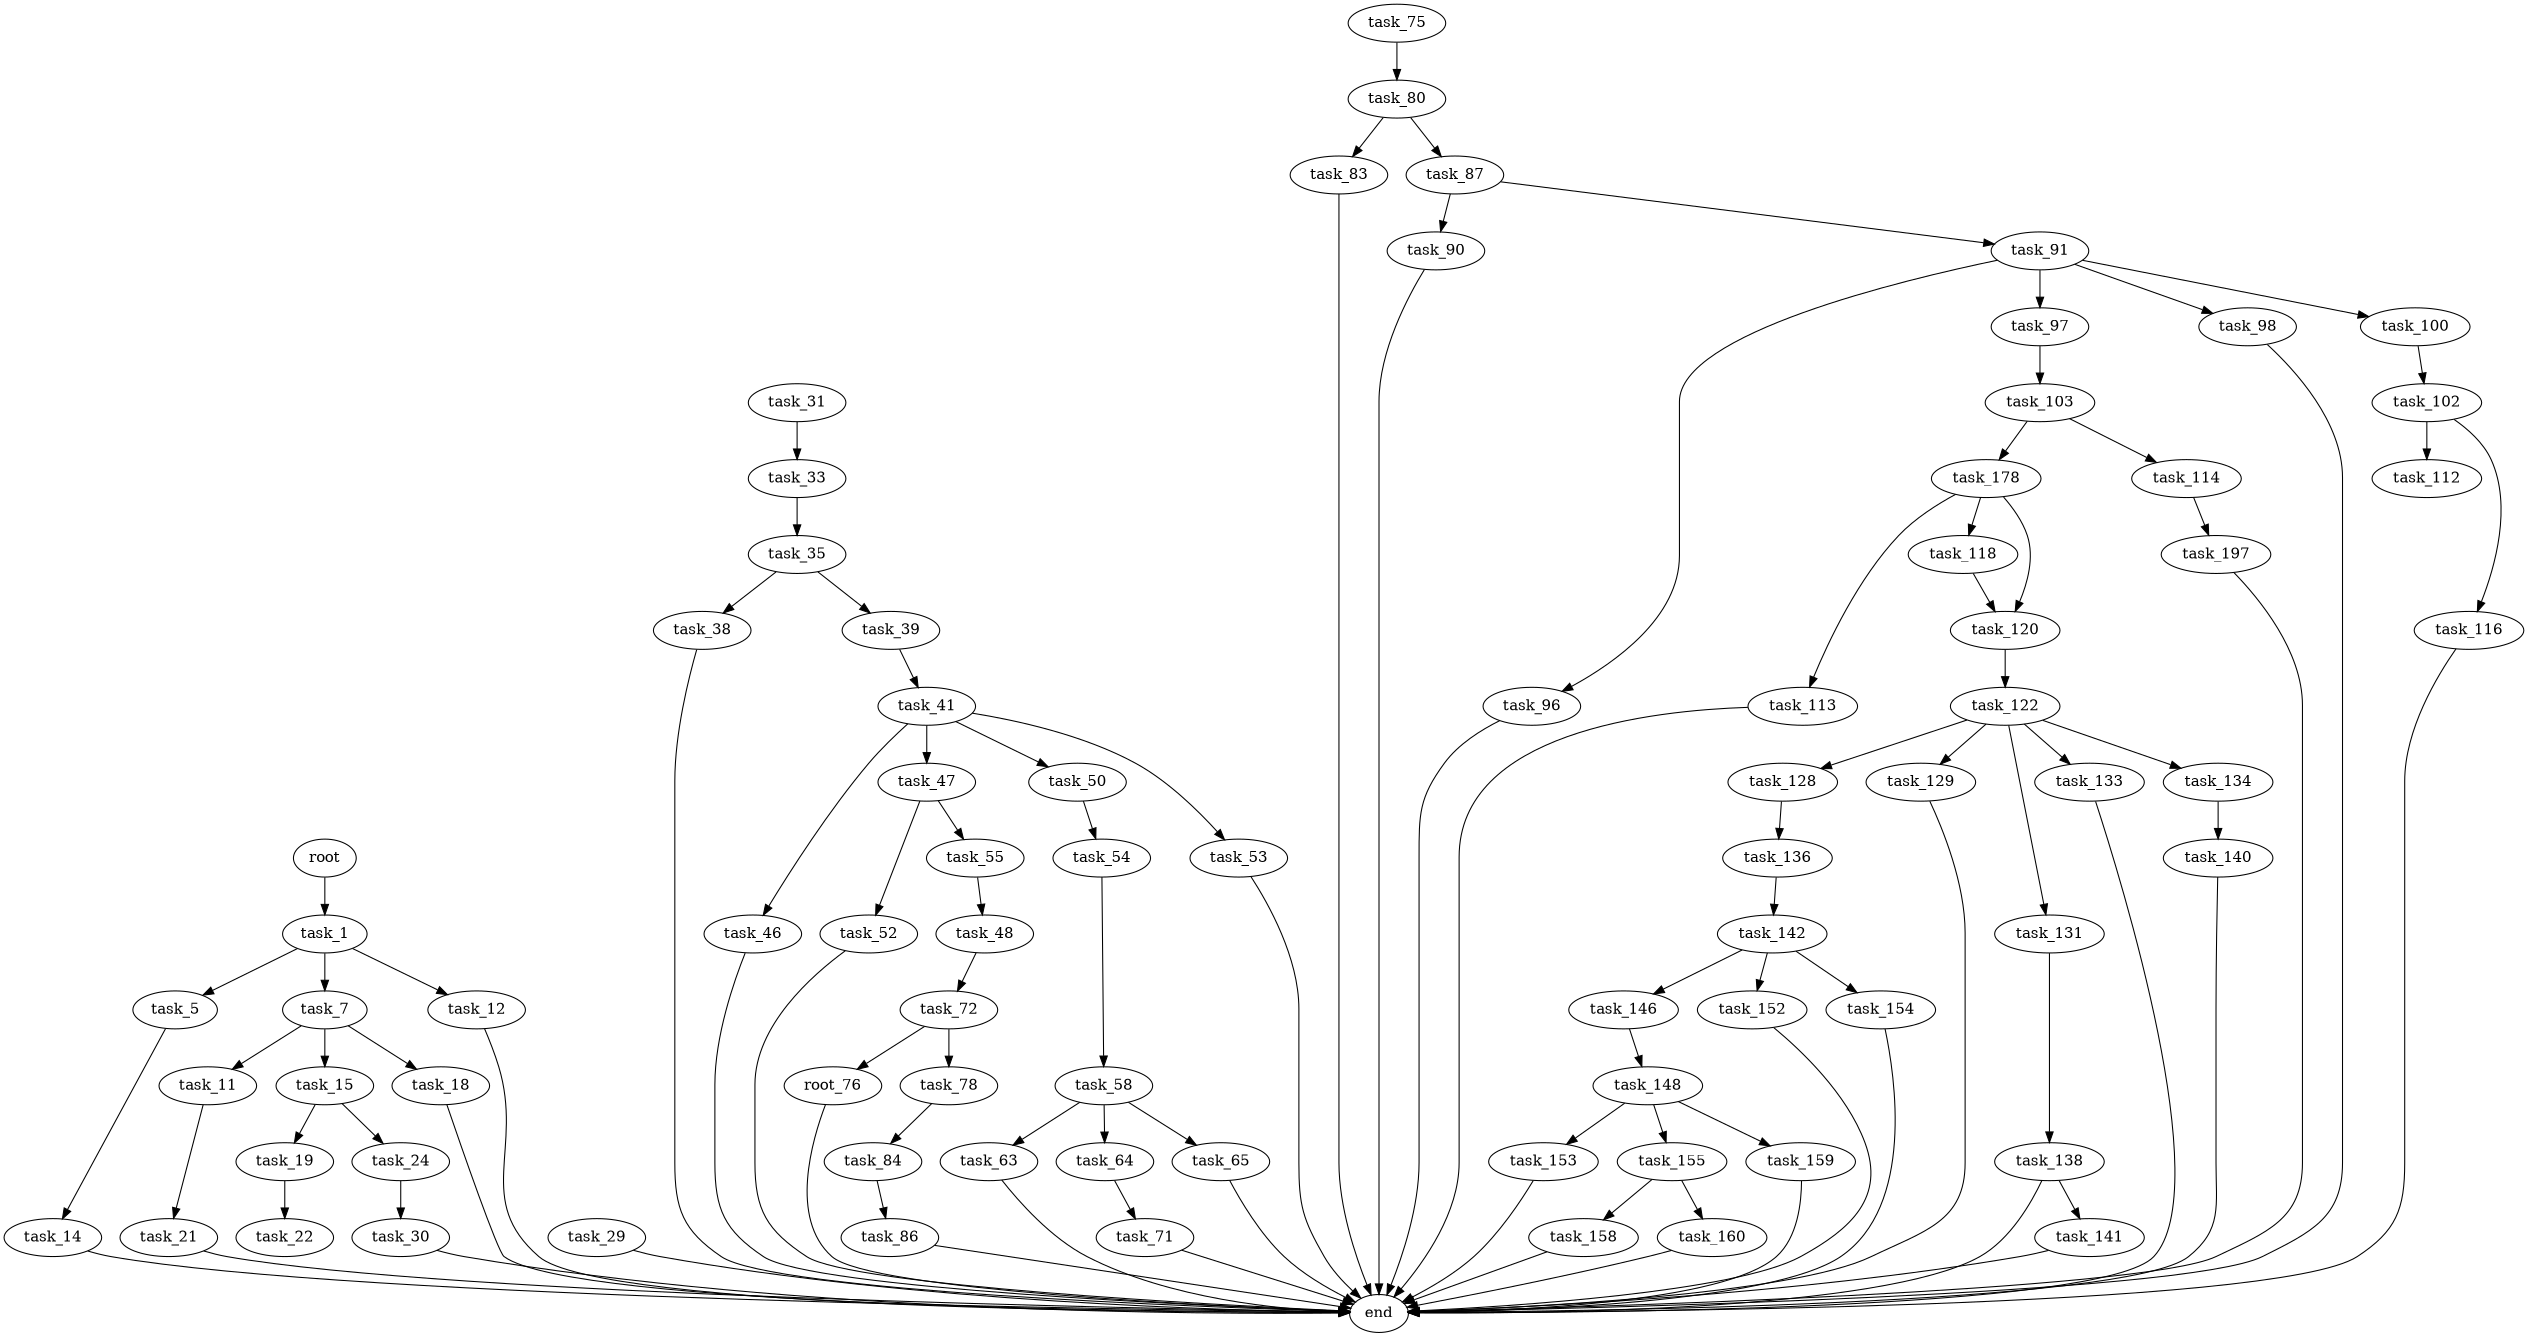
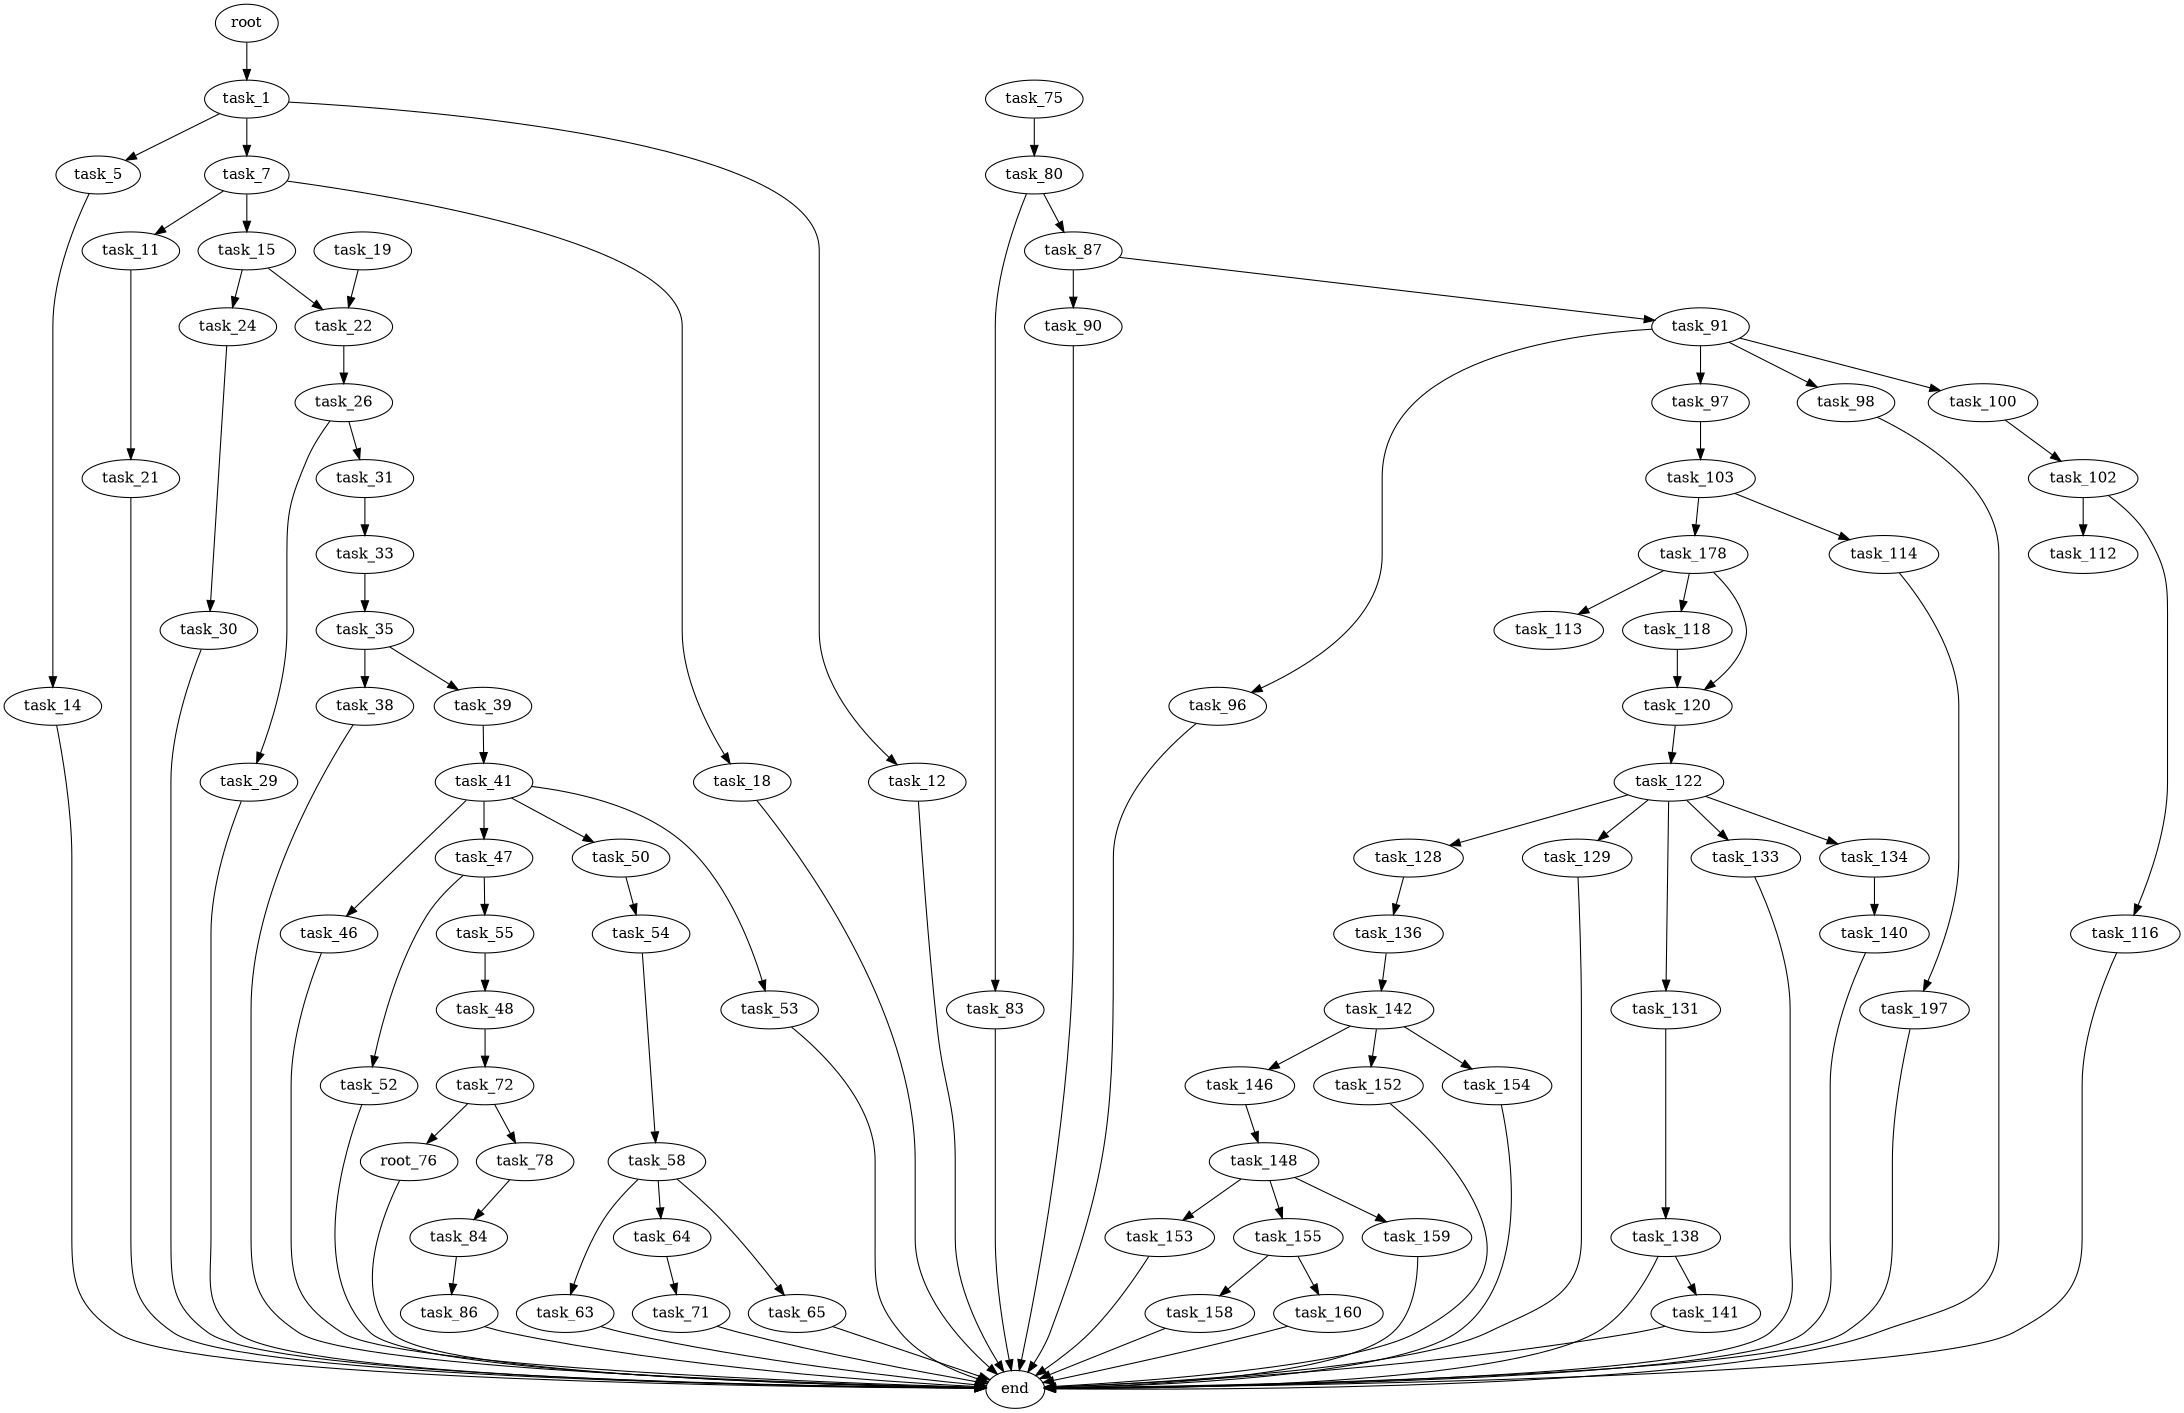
node "task_26": added
edge "task_113" -> "end": removed
edge "task_15" -> "task_19": now "task_15" -> "task_22"
